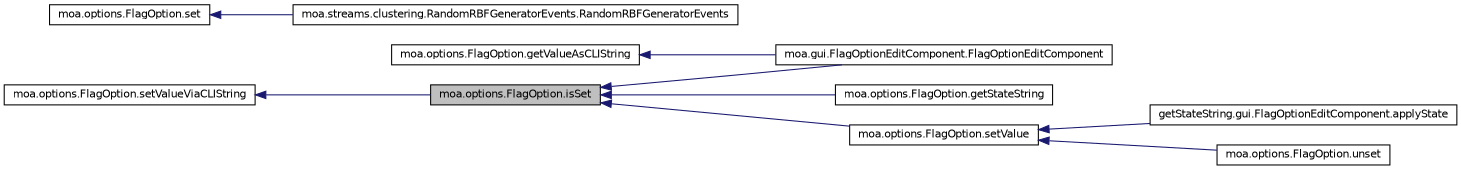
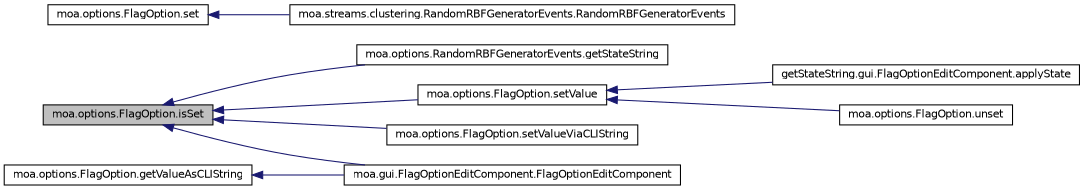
edge "moa.options.FlagOption.isSet" -> "moa.options.FlagOption.setValueViaCLIString": reversed
node "moa.options.FlagOption.getStateString": label "moa.options.FlagOption.getStateString" -> "moa.options.RandomRBFGeneratorEvents.getStateString"
